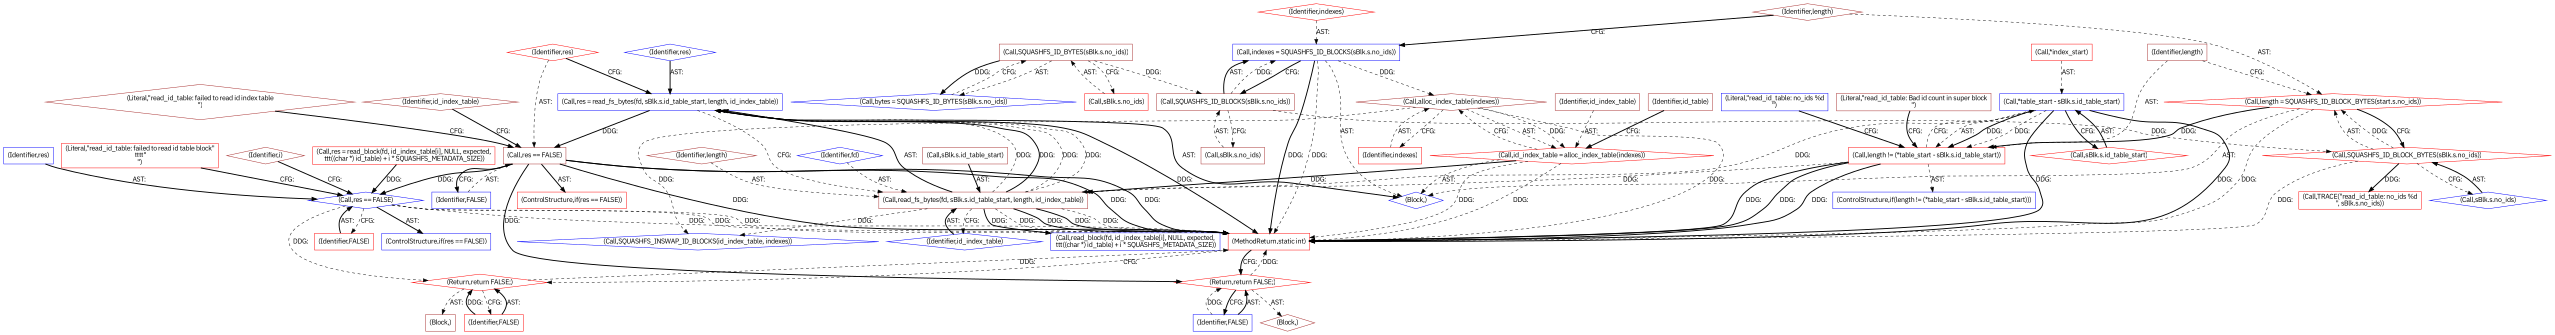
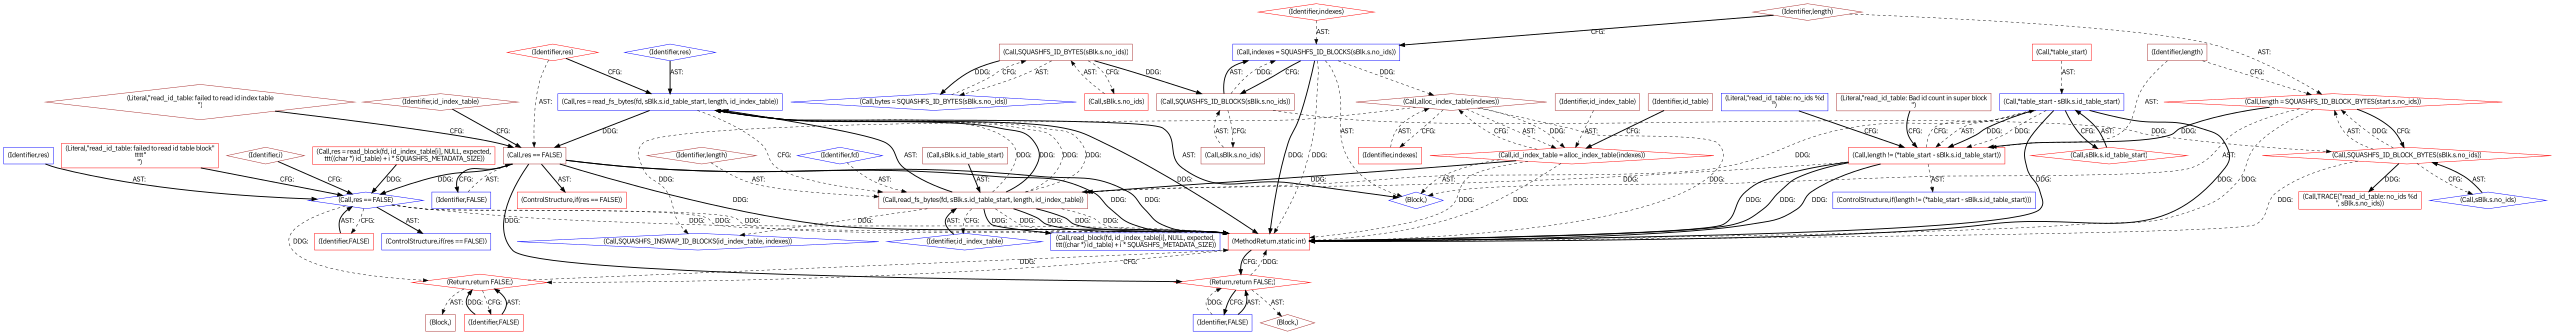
node "(Call,*index_start)": label "(Call,*index_start)" -> "(Call,*table_start)"
edge "(Call,SQUASHFS_ID_BYTES(sBlk.s.no_ids))" -> "(Call,SQUASHFS_ID_BLOCKS(sBlk.s.no_ids))": style dashed -> bold
